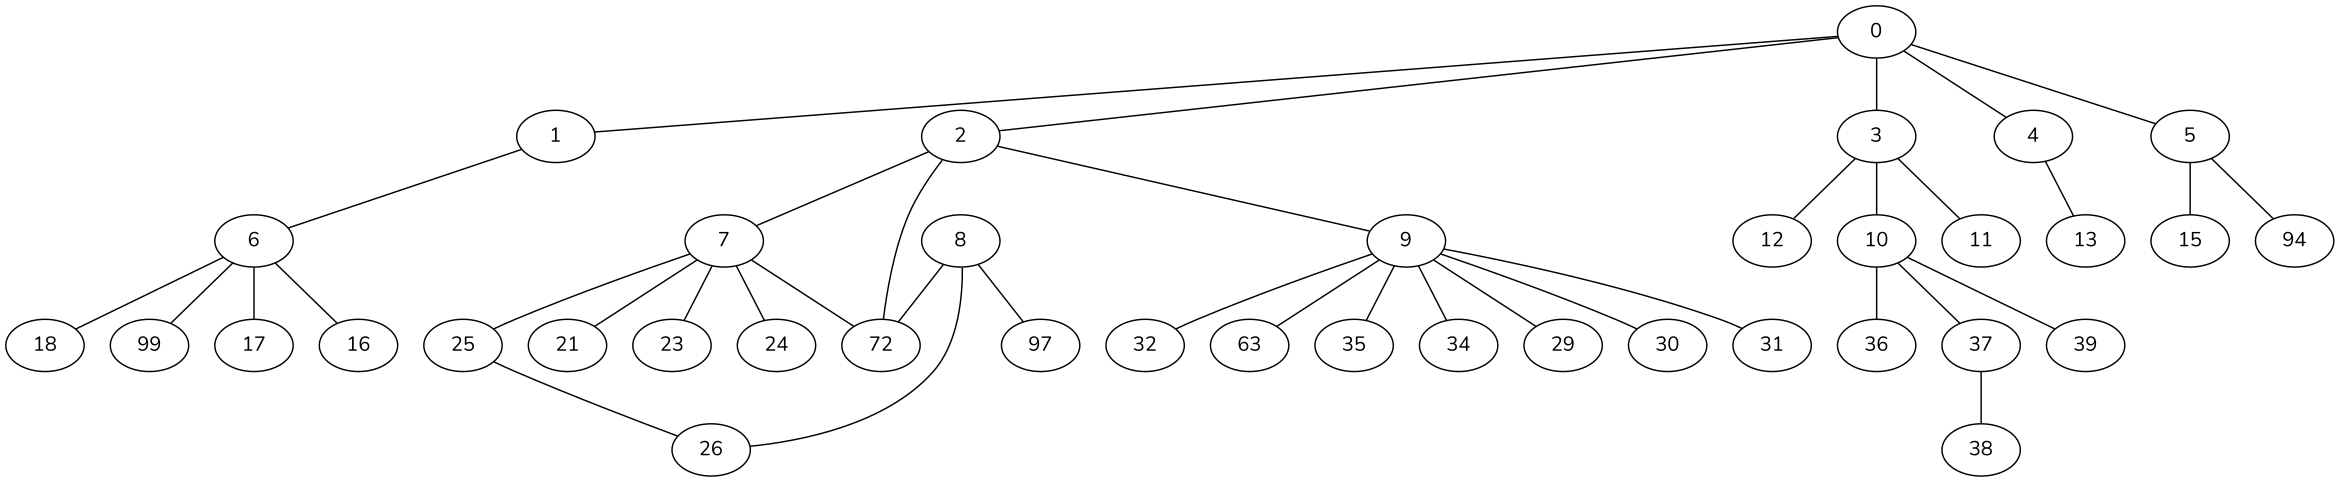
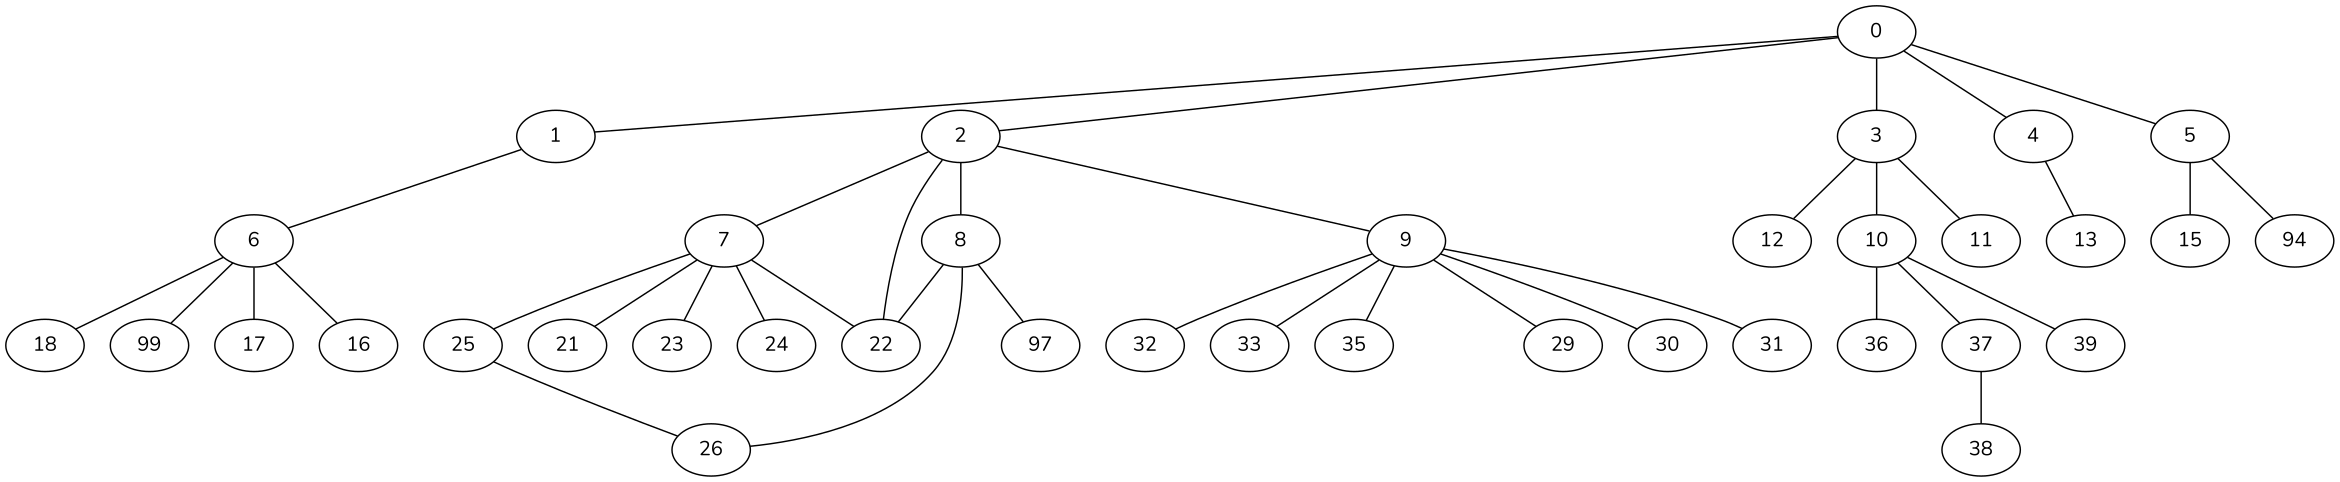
edge "2" -- "8": added
node "72": label "72" -> "22"
node "63": label "63" -> "33"
node "34": removed
